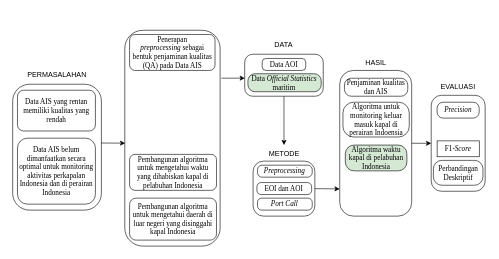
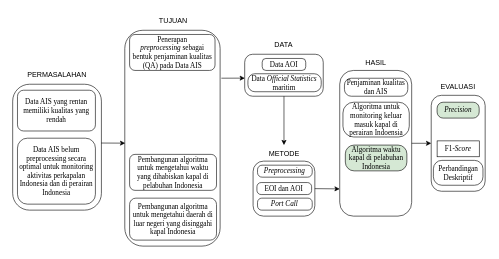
node "TUJUAN": added
node "Data Official Statistics maritim": fillcolor #d5e8d4 -> #ffffff
node "Precision": fillcolor #ffffff -> #d5e8d4
node "Data AIS belum dimanfaatkan secara optimal untuk monitoring aktivitas perkapalan Indonesia dan di perairan Indonesia": label "Data AIS belum dimanfaatkan secara optimal untuk monitoring aktivitas perkapalan Indonesia dan di perairan Indonesia" -> "Data AIS belum preprocessing secara optimal untuk monitoring aktivitas perkapalan Indonesia dan di perairan Indonesia"
